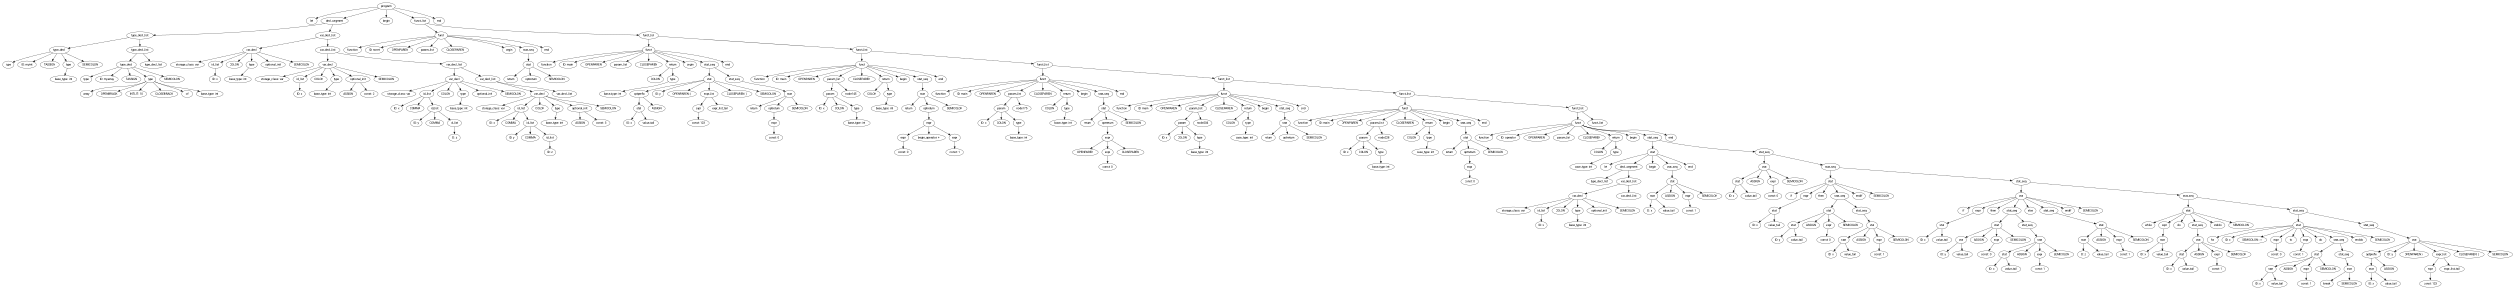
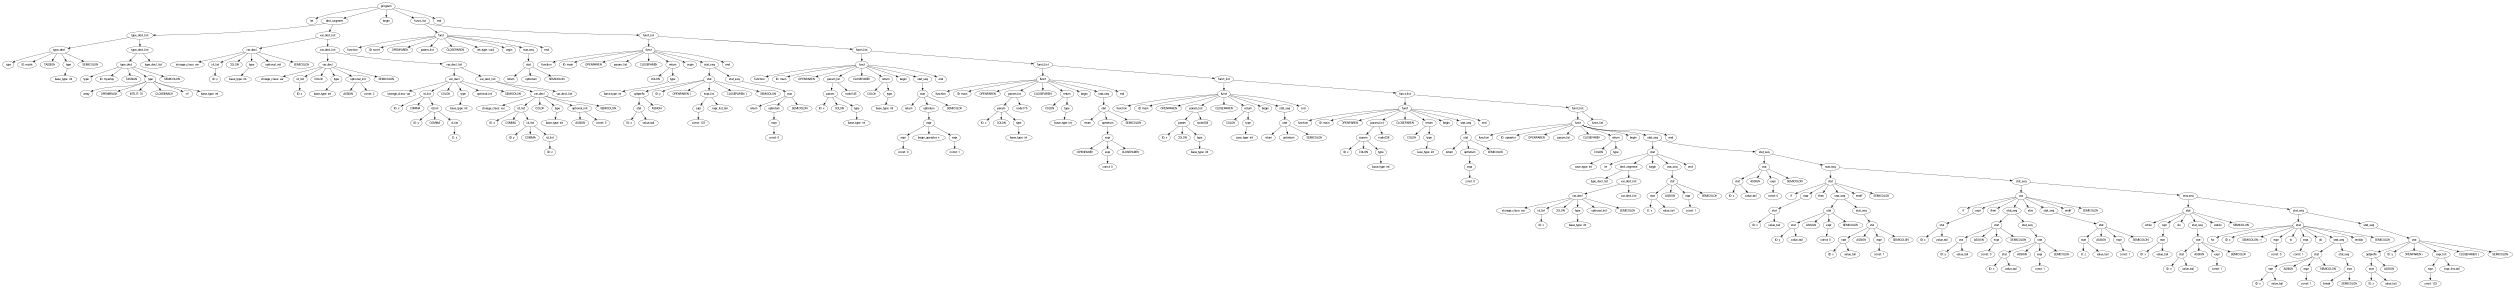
node "ret_type: void": added
